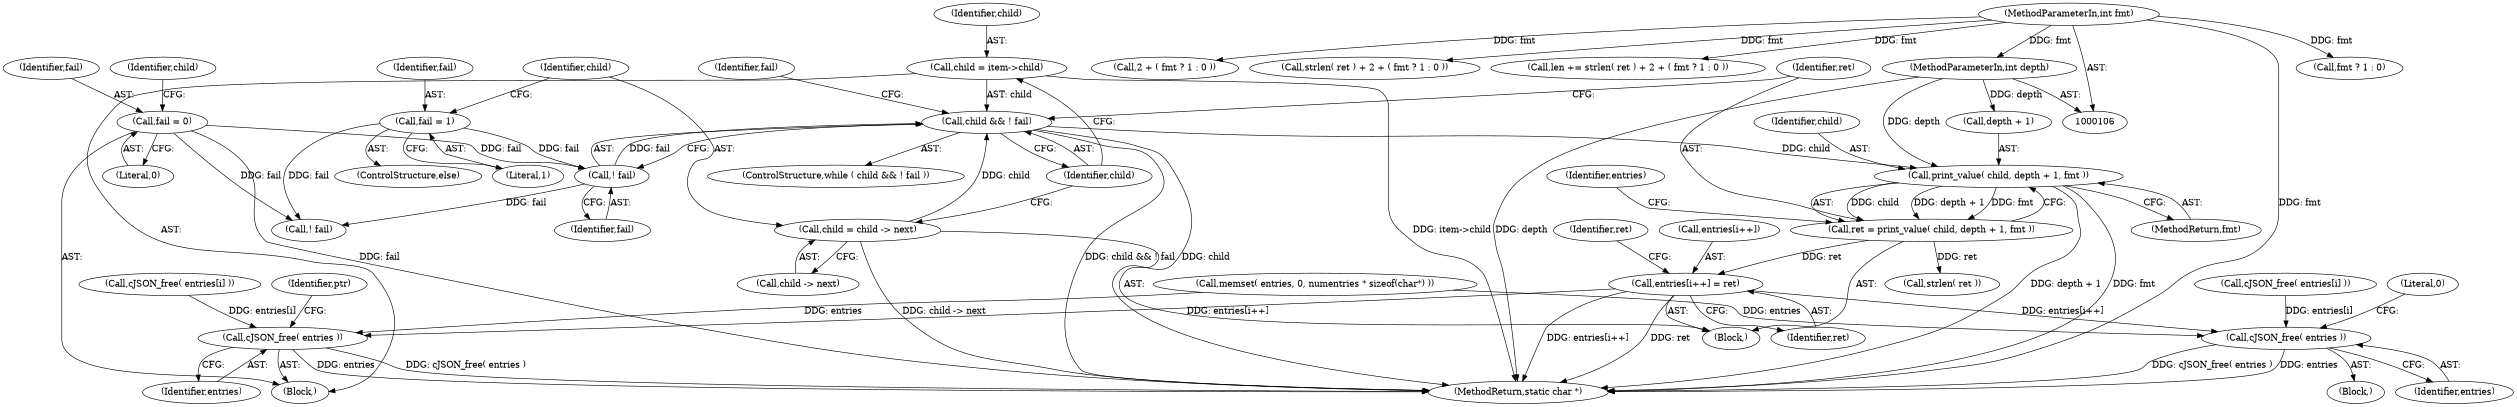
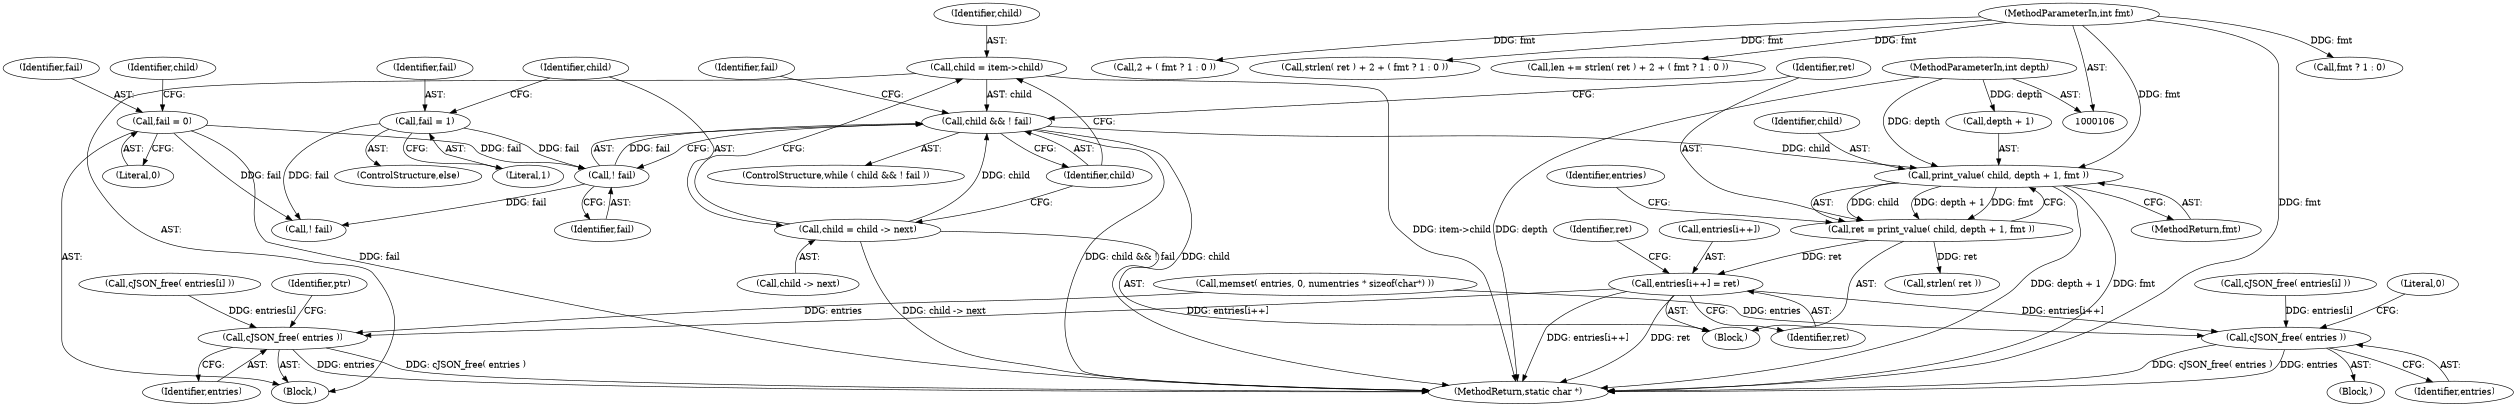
edge "(MethodParameterIn,int fmt)" -> "(MethodParameterIn,int depth)": now "(MethodParameterIn,int fmt)" -> "(Call,print_value( child, depth + 1, fmt ))"
edge "(Call,child = child -> next)" -> "(Call,child -> next)": now "(Call,child = child -> next)" -> "(Call,child = item->child)"
